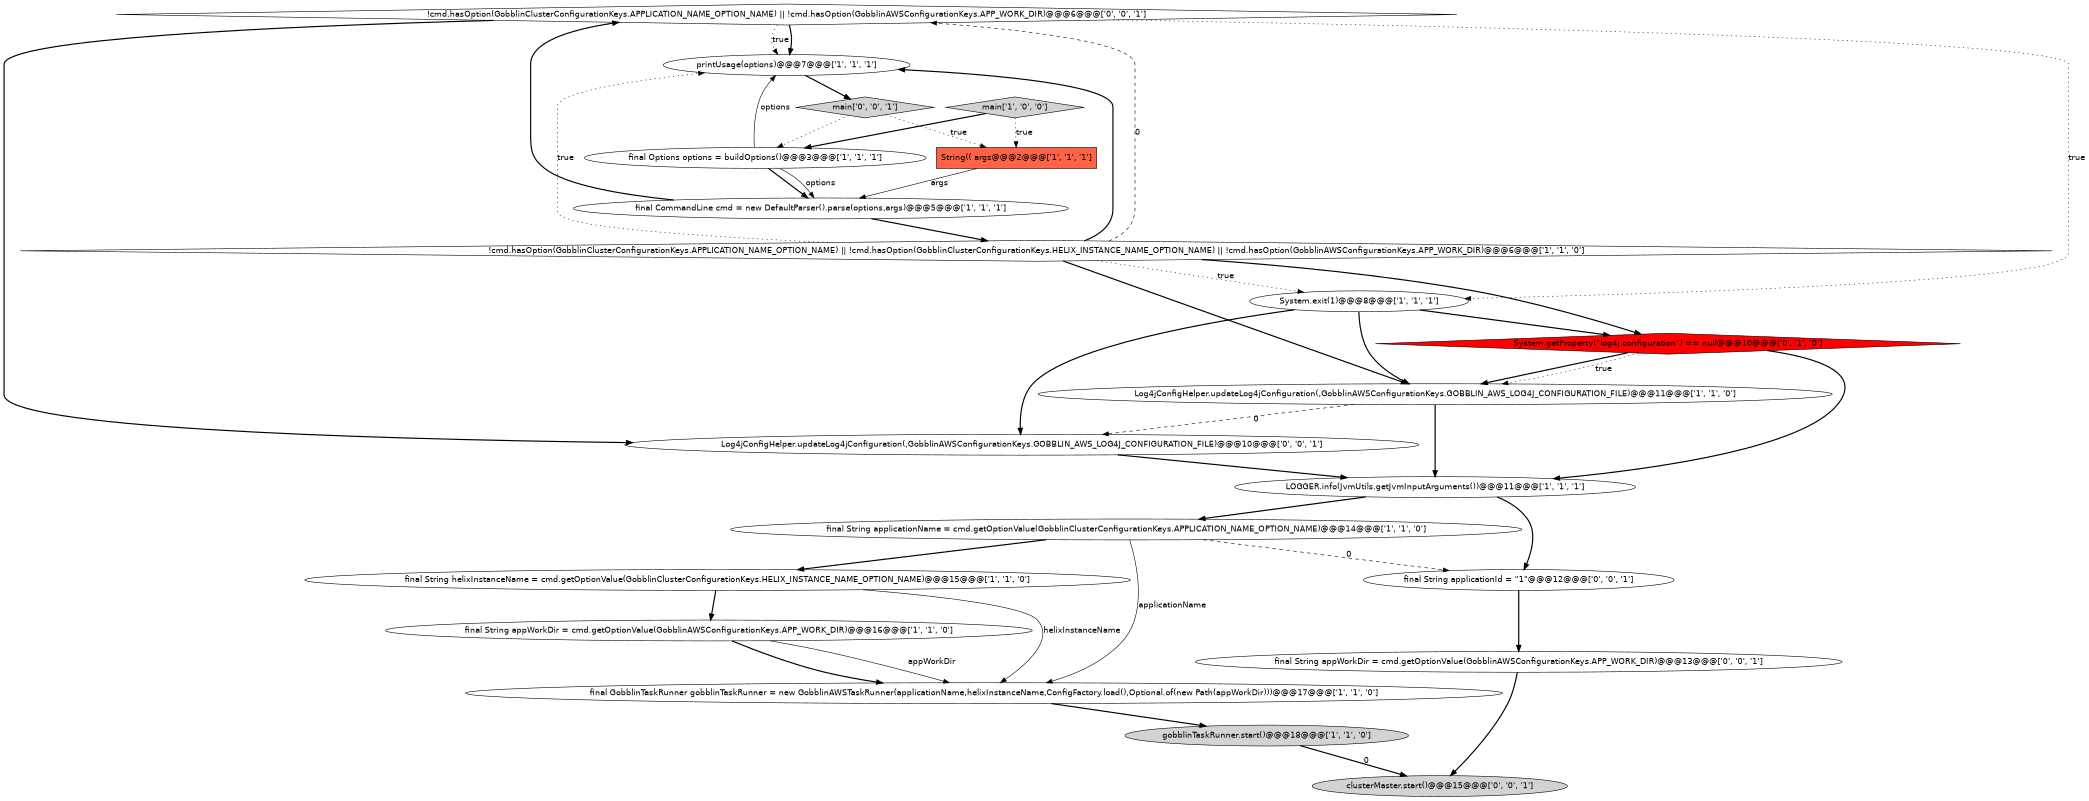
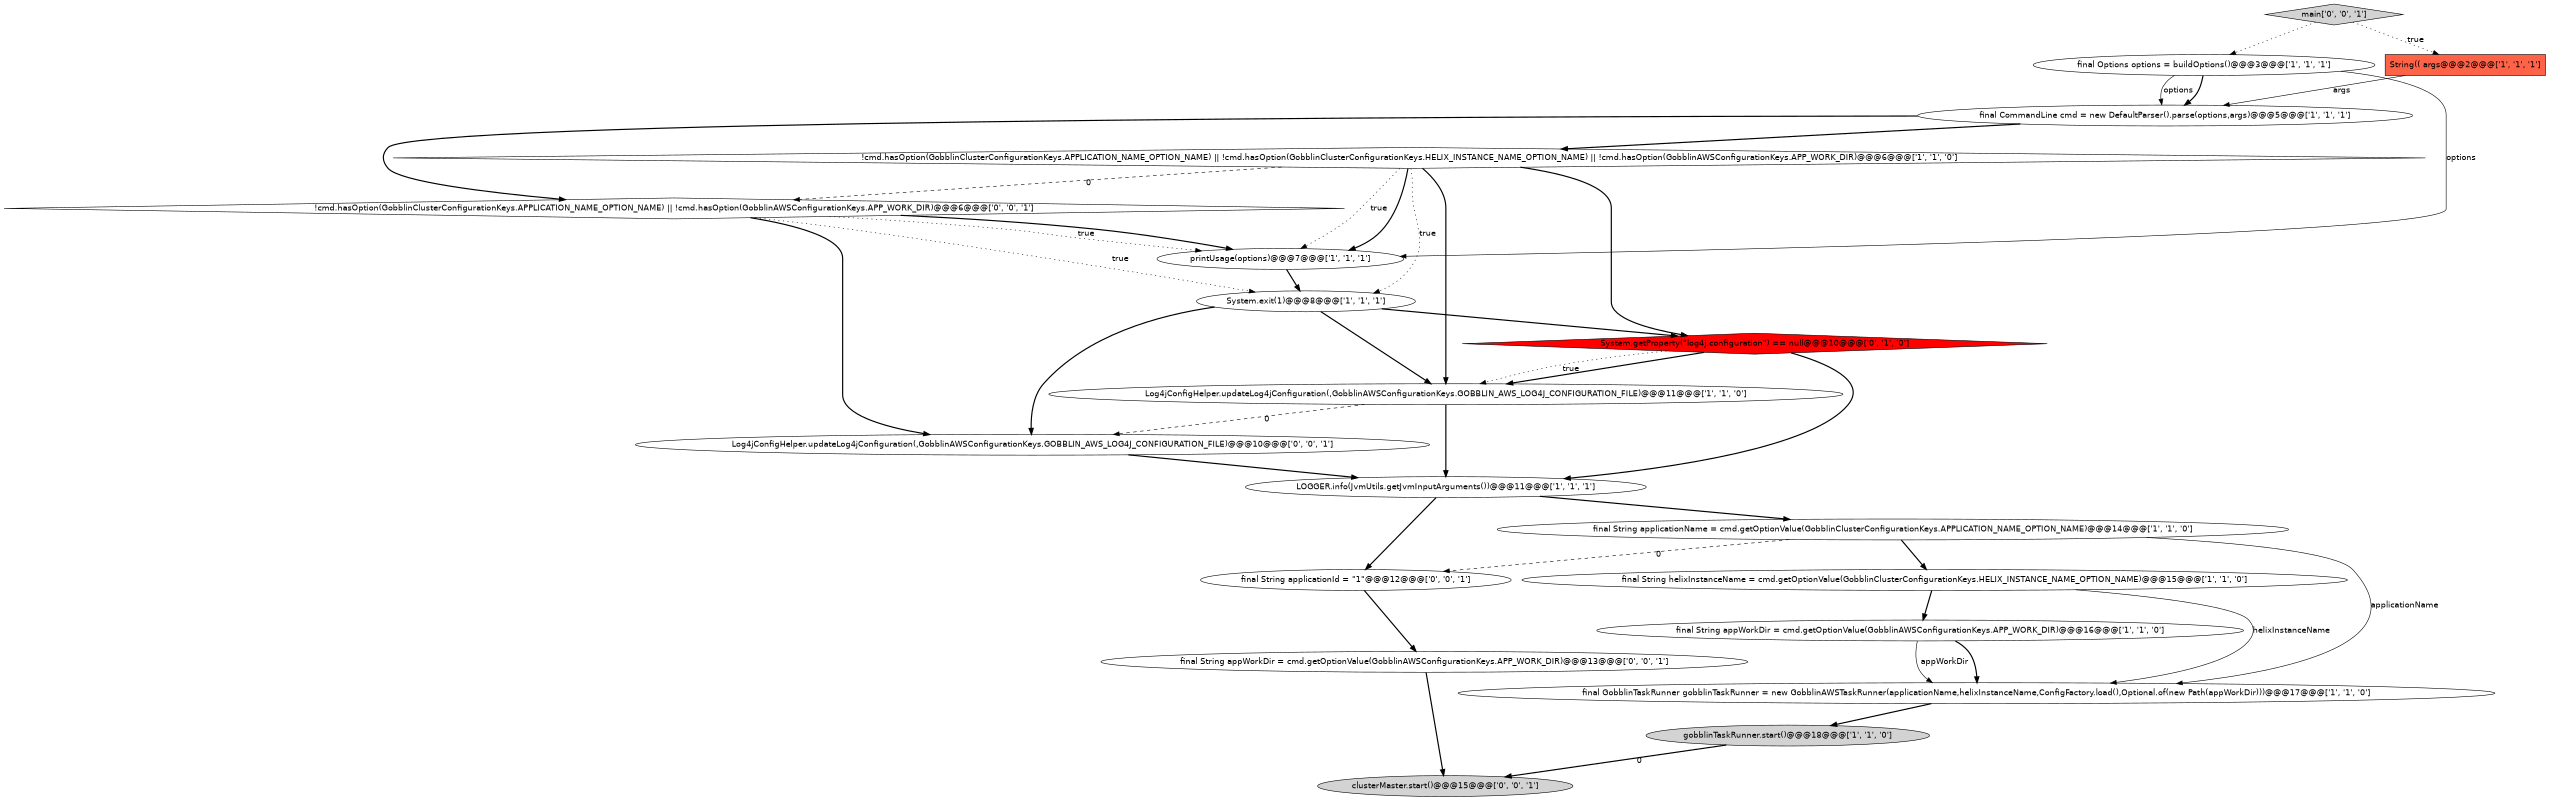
edge "printUsage(options)@@@7@@@['1', '1', '1']" -> "main['0', '0', '1']": now "printUsage(options)@@@7@@@['1', '1', '1']" -> "System.exit(1)@@@8@@@['1', '1', '1']"
node "main['1', '0', '0']": removed
